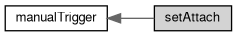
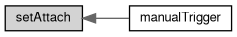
edge "setAttach" -> "manualTrigger": reversed
